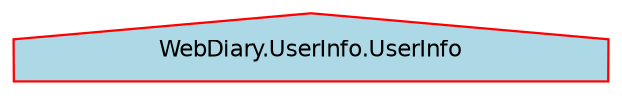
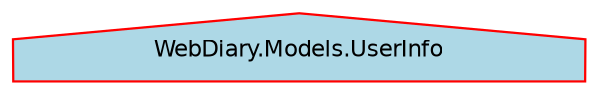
node "WebDiary.UserInfo.UserInfo": label "WebDiary.UserInfo.UserInfo" -> "WebDiary.Models.UserInfo"
